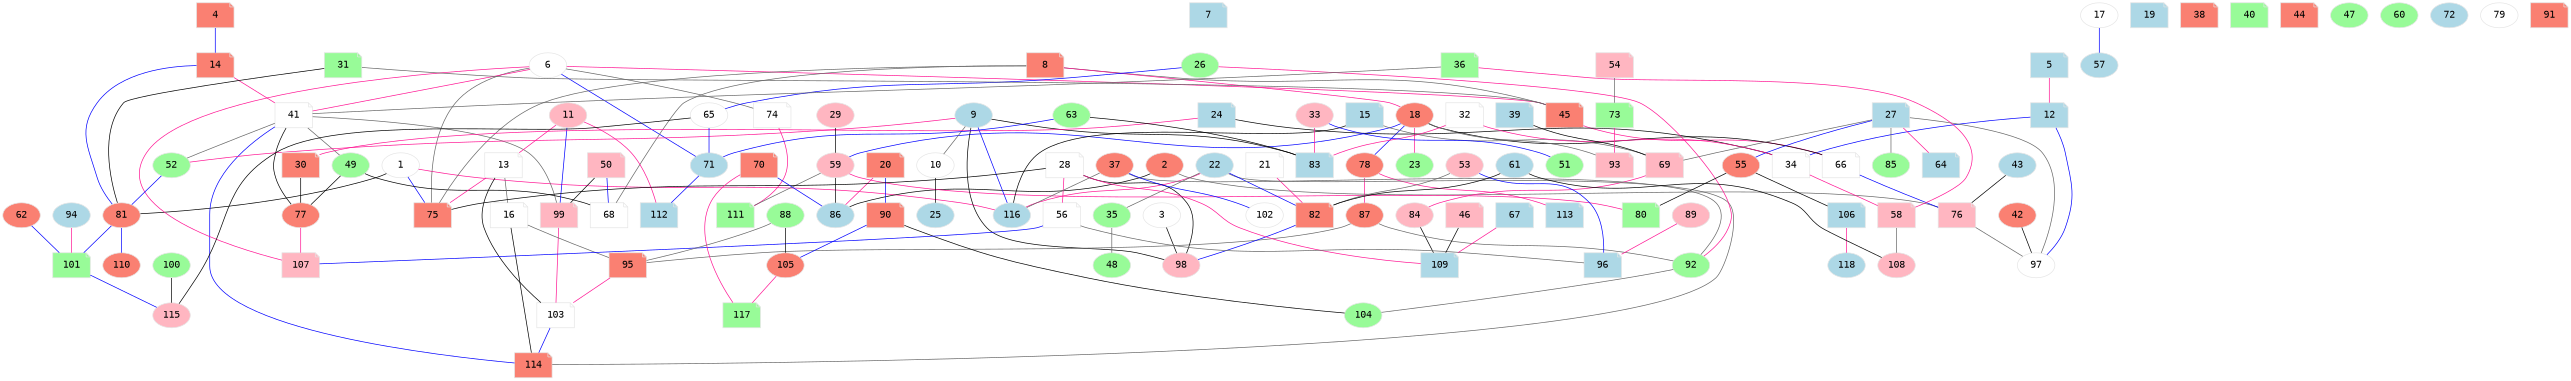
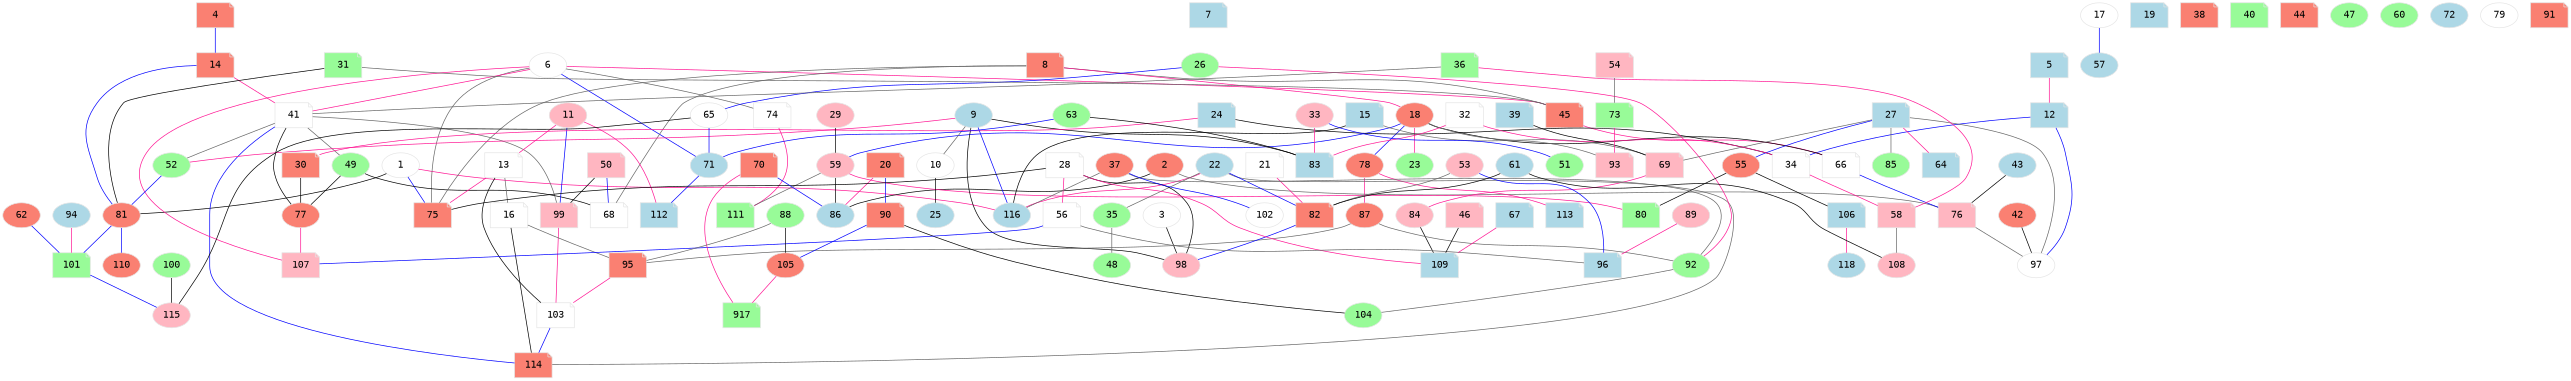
node "117": label "117" -> "917"
